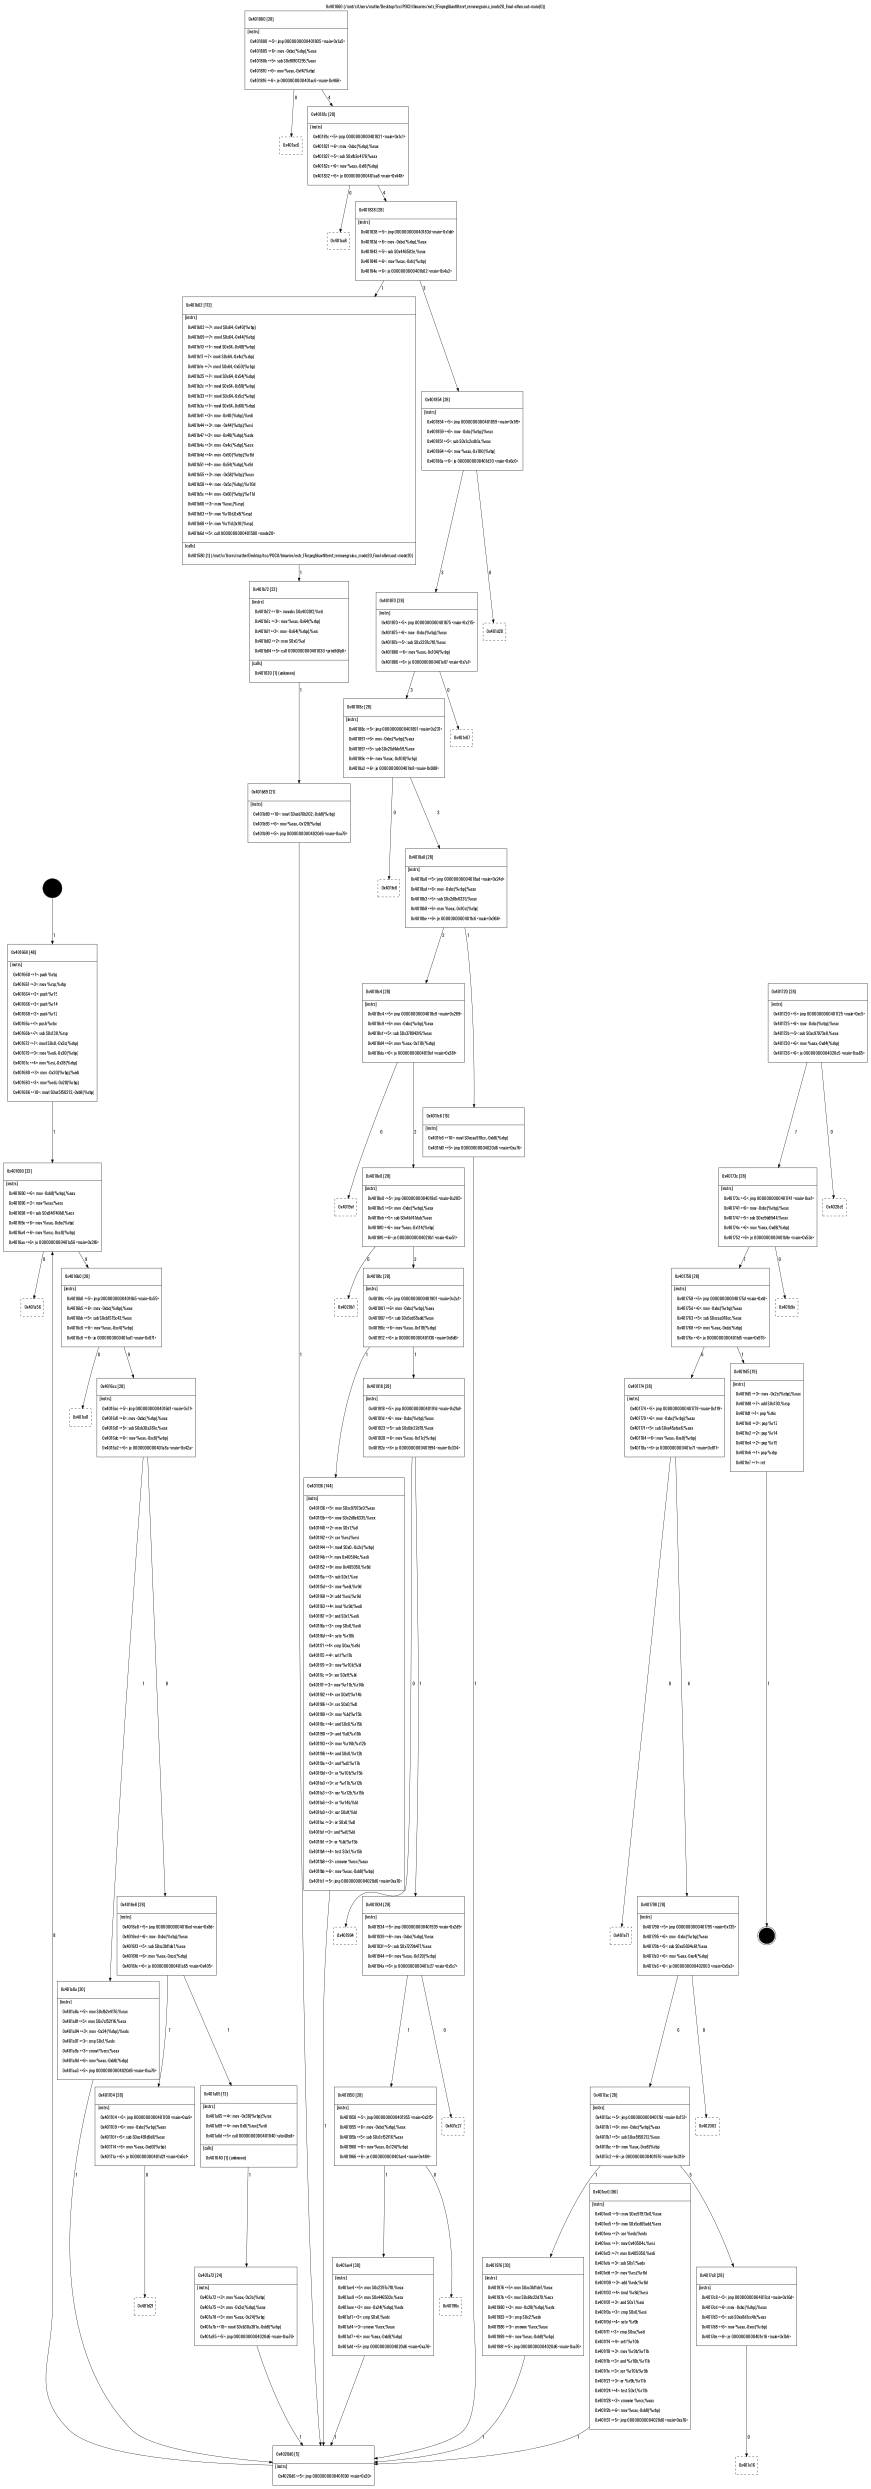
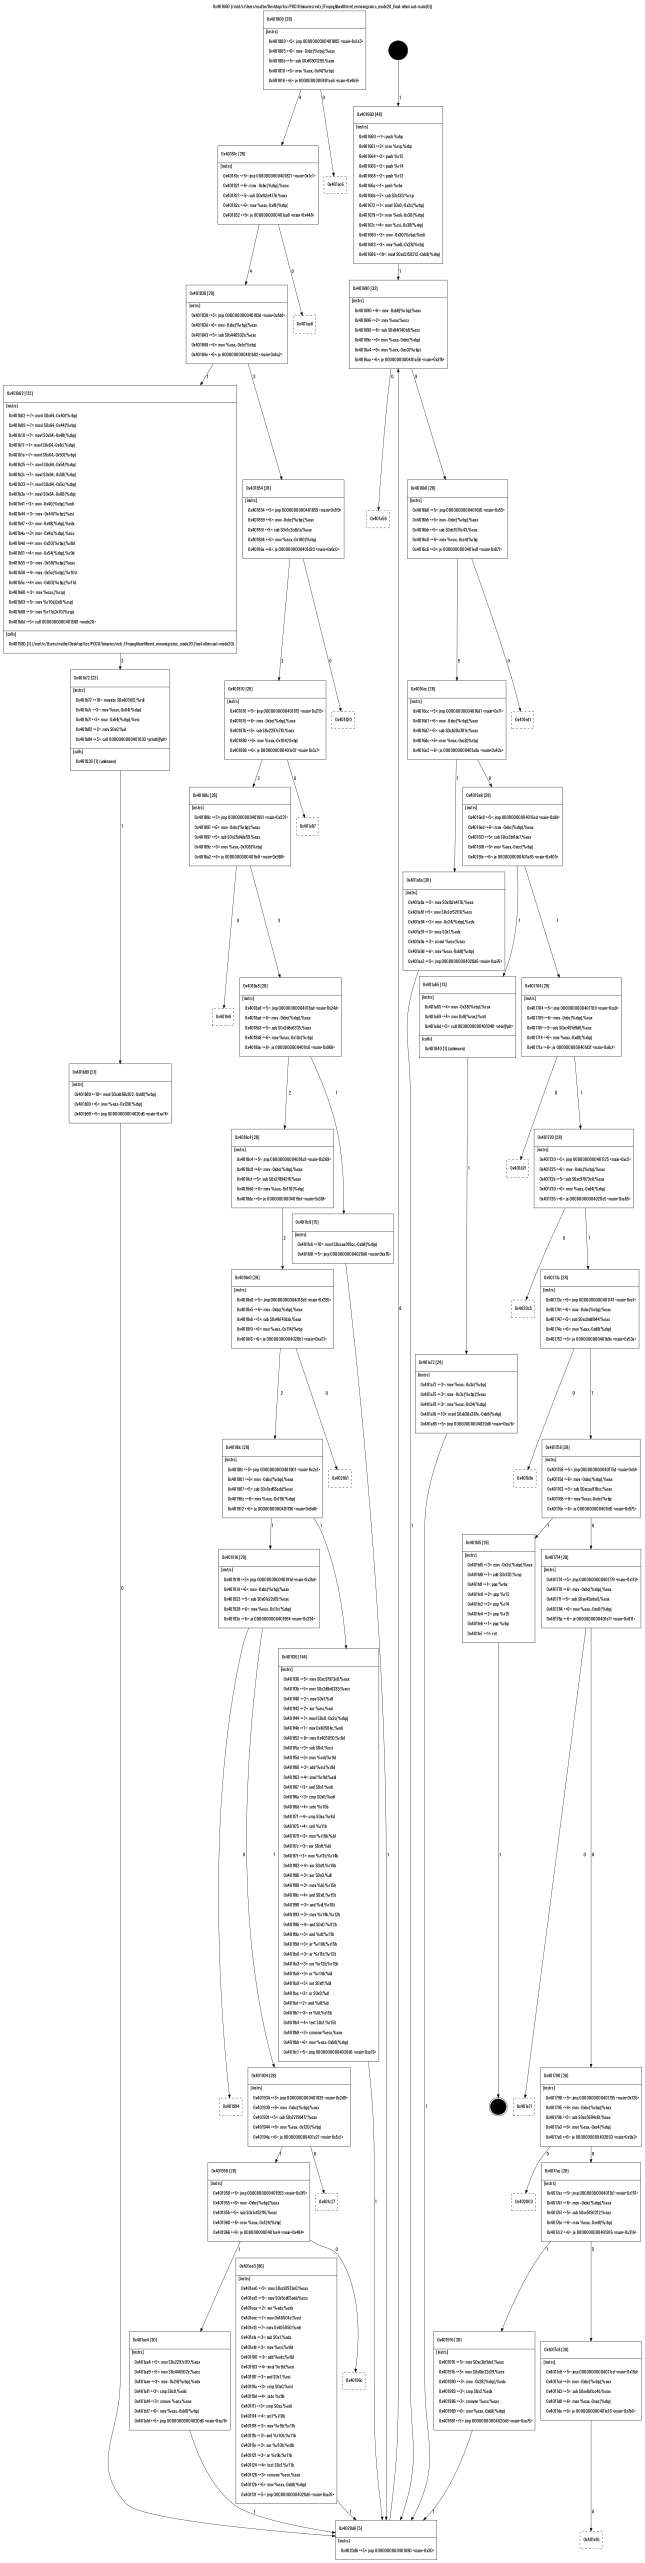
edge "0x401b02 [112]" -> "0x401b72 [23]": label " 1" -> " 3"
edge "0x401704 [28]" -> "0x401720 [28]": added, label "7"
node "0x4019ef": removed
edge "0x401b89 [21]" -> "0x4020d6 [5]": label " 1" -> " 0"
